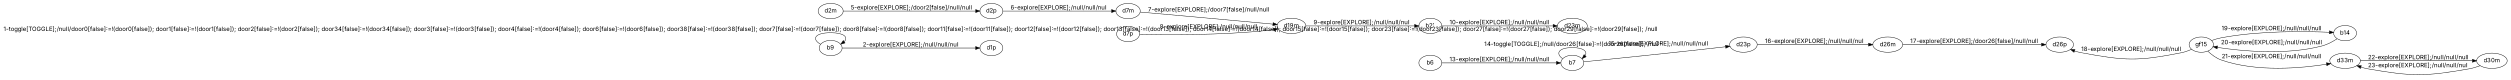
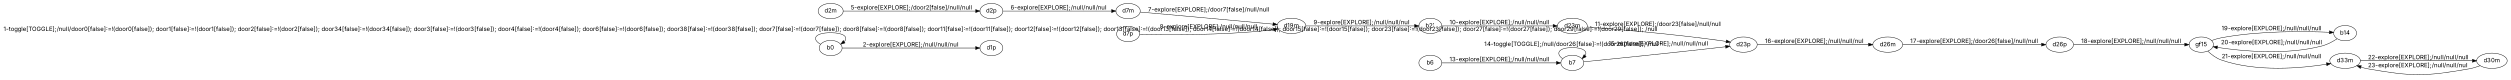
edge "d23m" -> "d23p": added, label "11-explore[EXPLORE];/door23[false]/null/null"
node "b9": label "b9" -> "b0"
edge "gf15" -> "d26p": reversed
